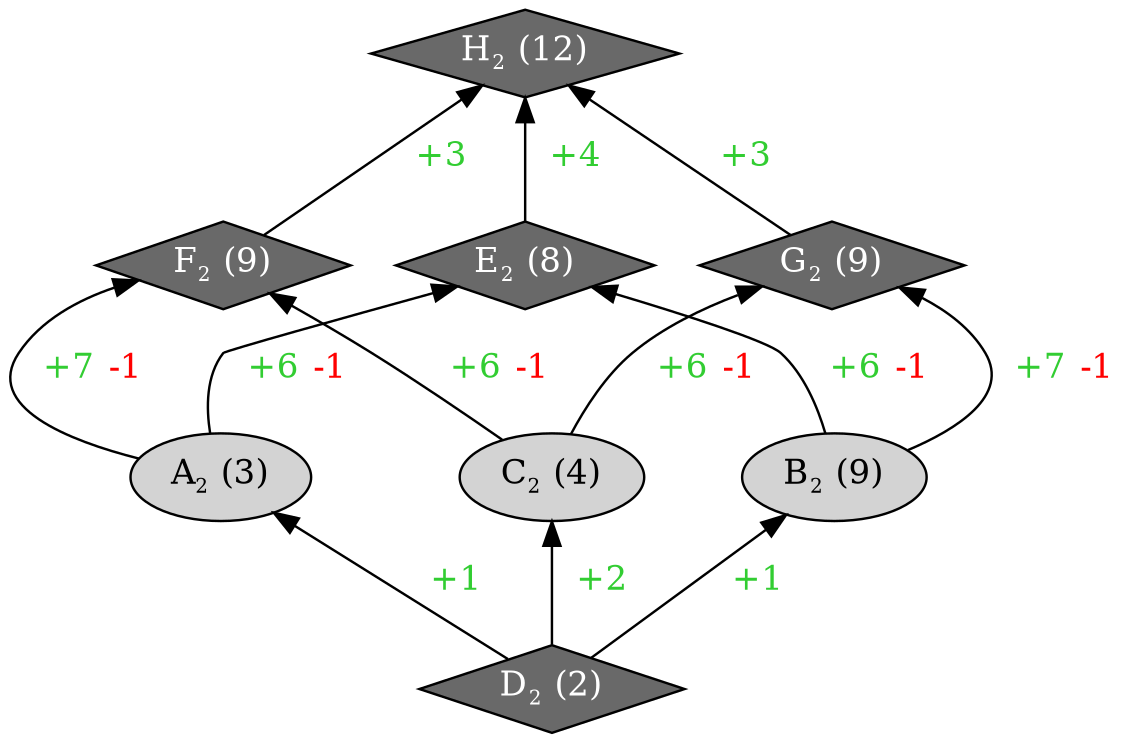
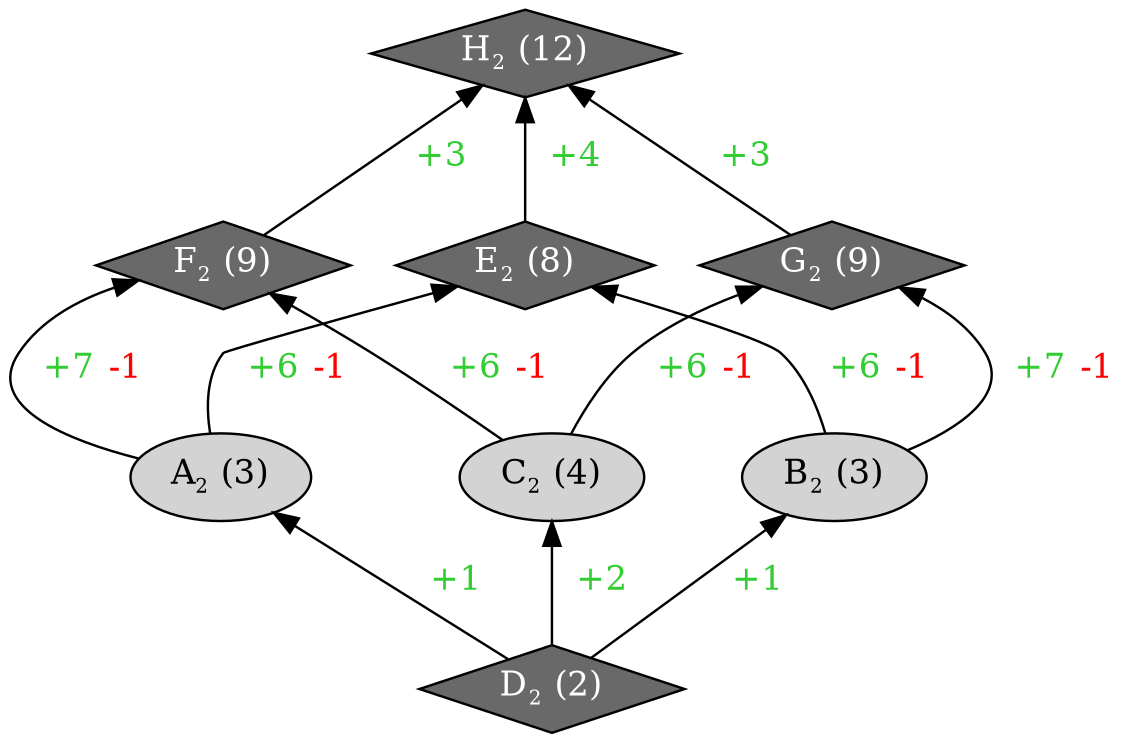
node "B": text "(9)" -> "(3)"
